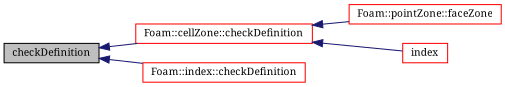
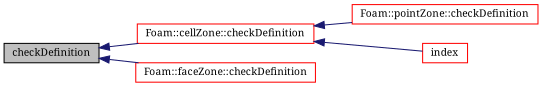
node "Foam::pointZone::faceZone": label "Foam::pointZone::faceZone" -> "Foam::pointZone::checkDefinition"
node "Foam::index::checkDefinition": label "Foam::index::checkDefinition" -> "Foam::faceZone::checkDefinition"
